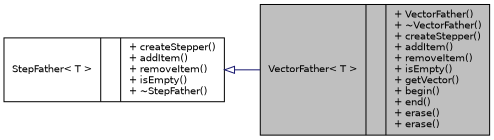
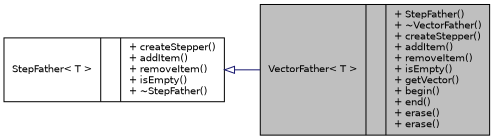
node "VectorFather< T >": text "+ VectorFather()" -> "+ StepFather()"
